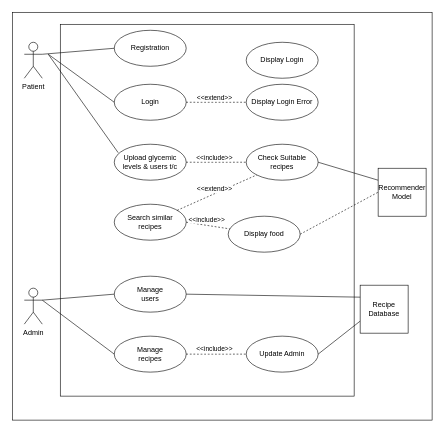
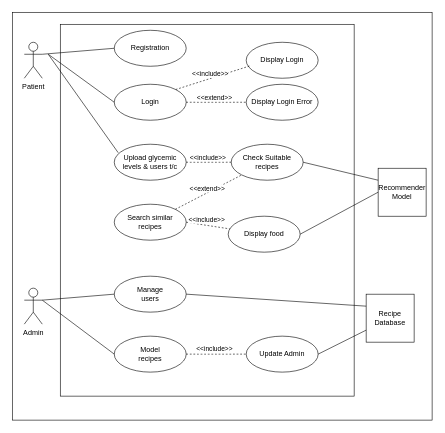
edge "Display Login" -- "Login": added, label "<<include>>"
node "Check Suitable recipes": moved (282, 162) -> (267, 162)
edge "Recommender Model" -- "Display food": style dashed -> solid
node "Recipe Database": moved (384, 309) -> (390, 318)
node "Manage recipes": label "Manage recipes" -> "Model recipes"
